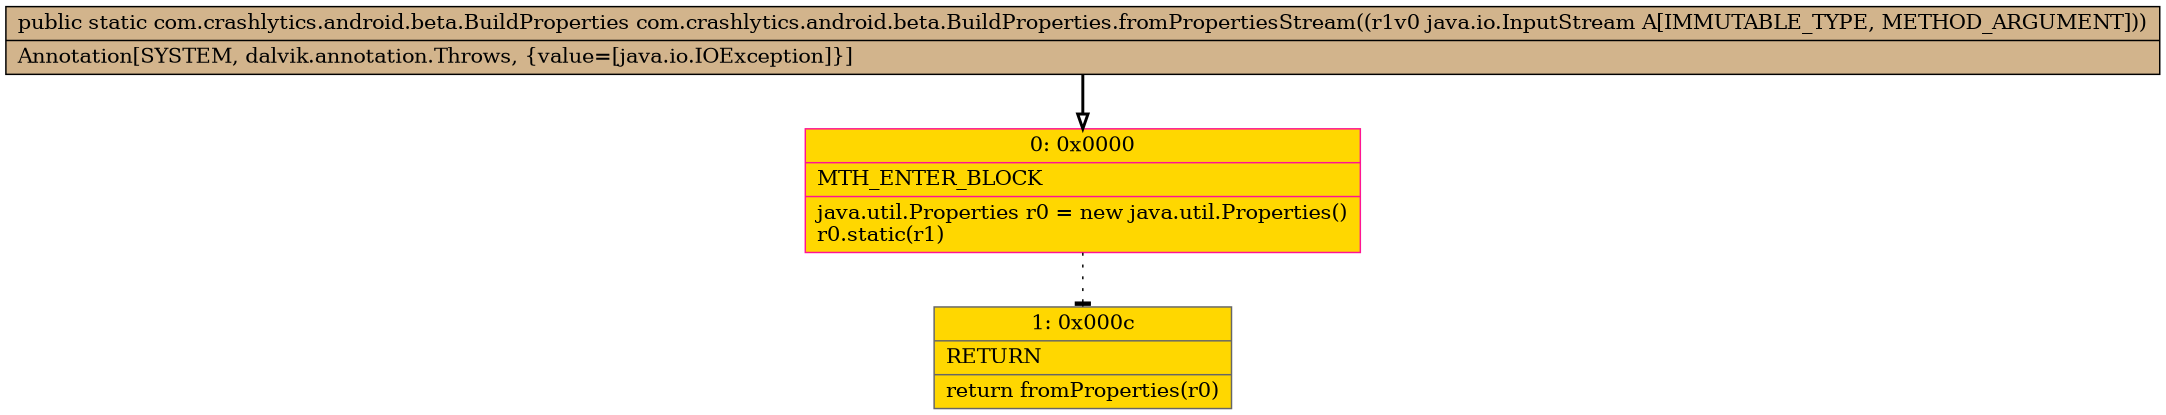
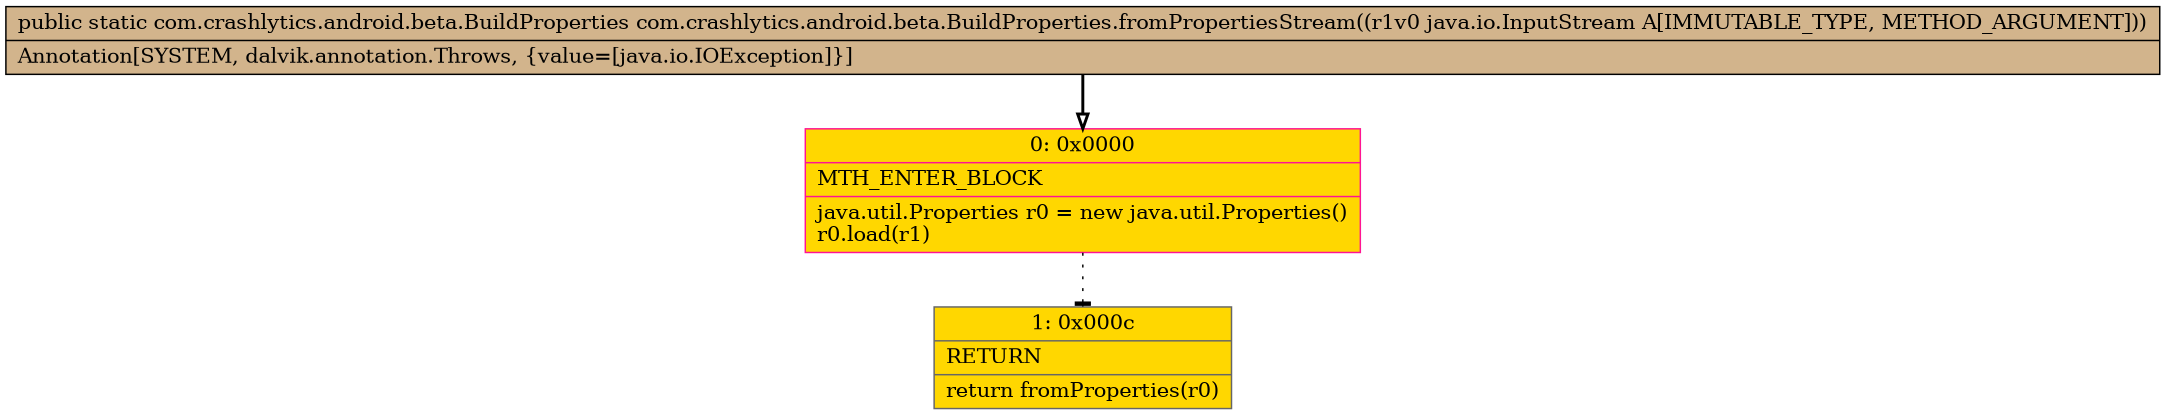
node "0: 0x0000": text "r0.static(r1)" -> "r0.load(r1)"
